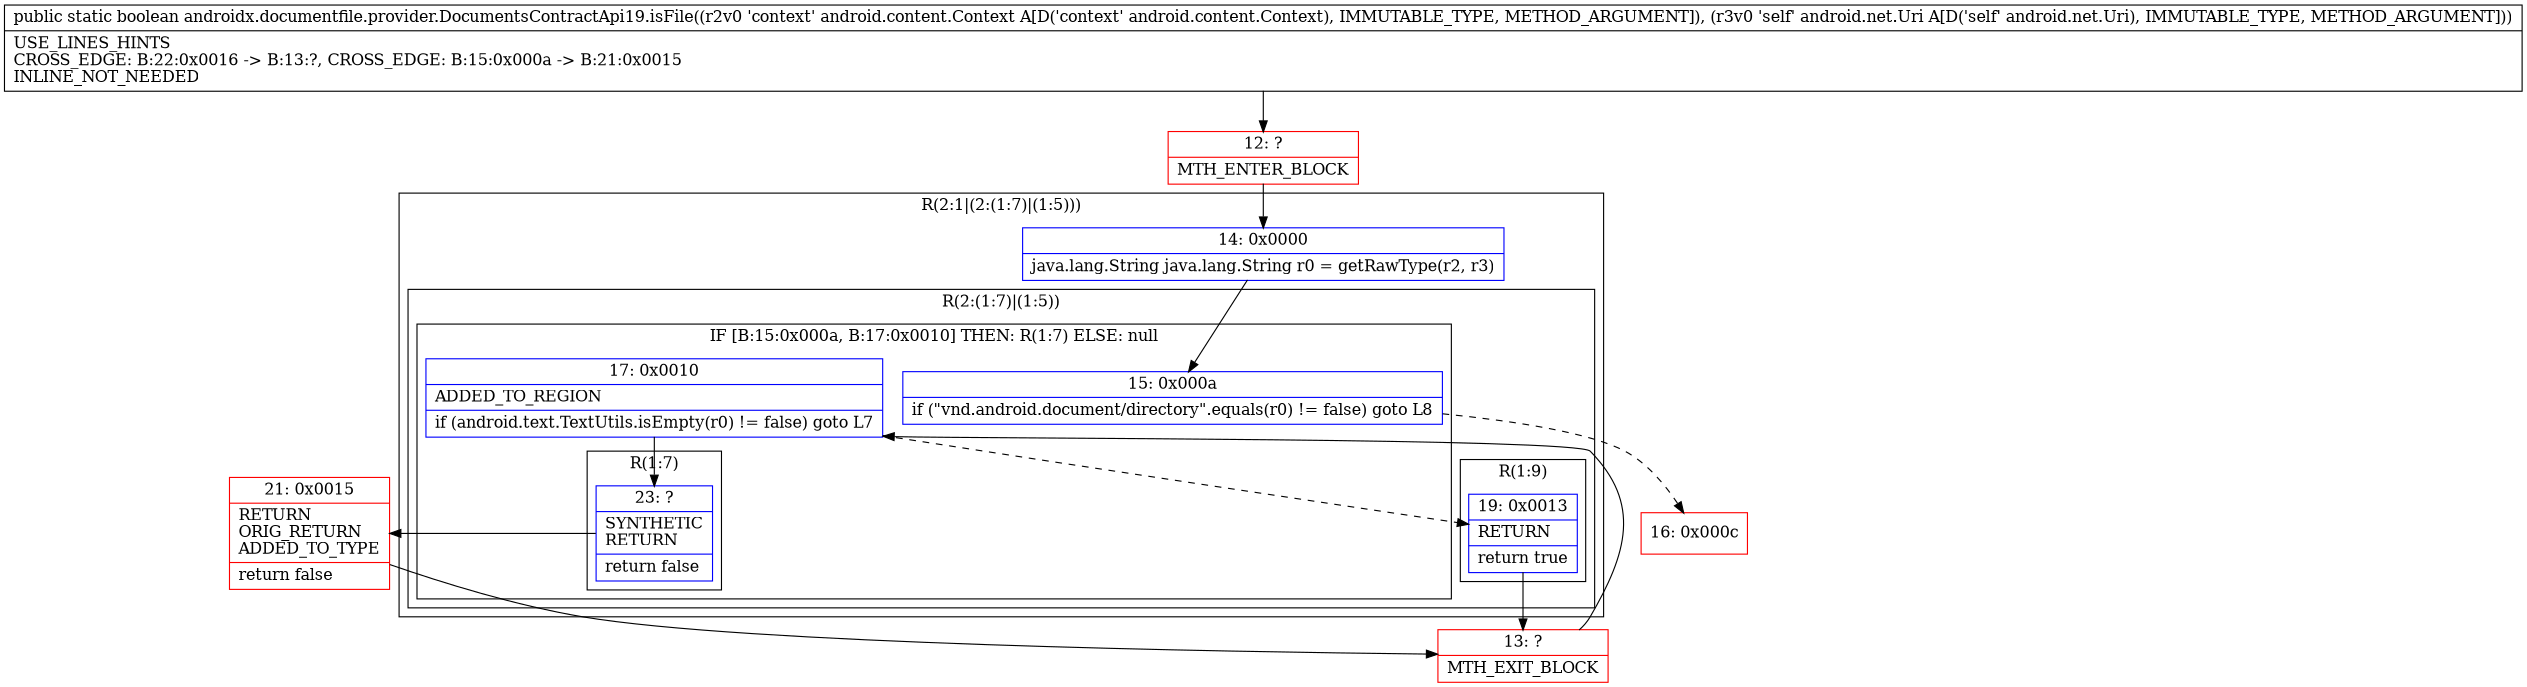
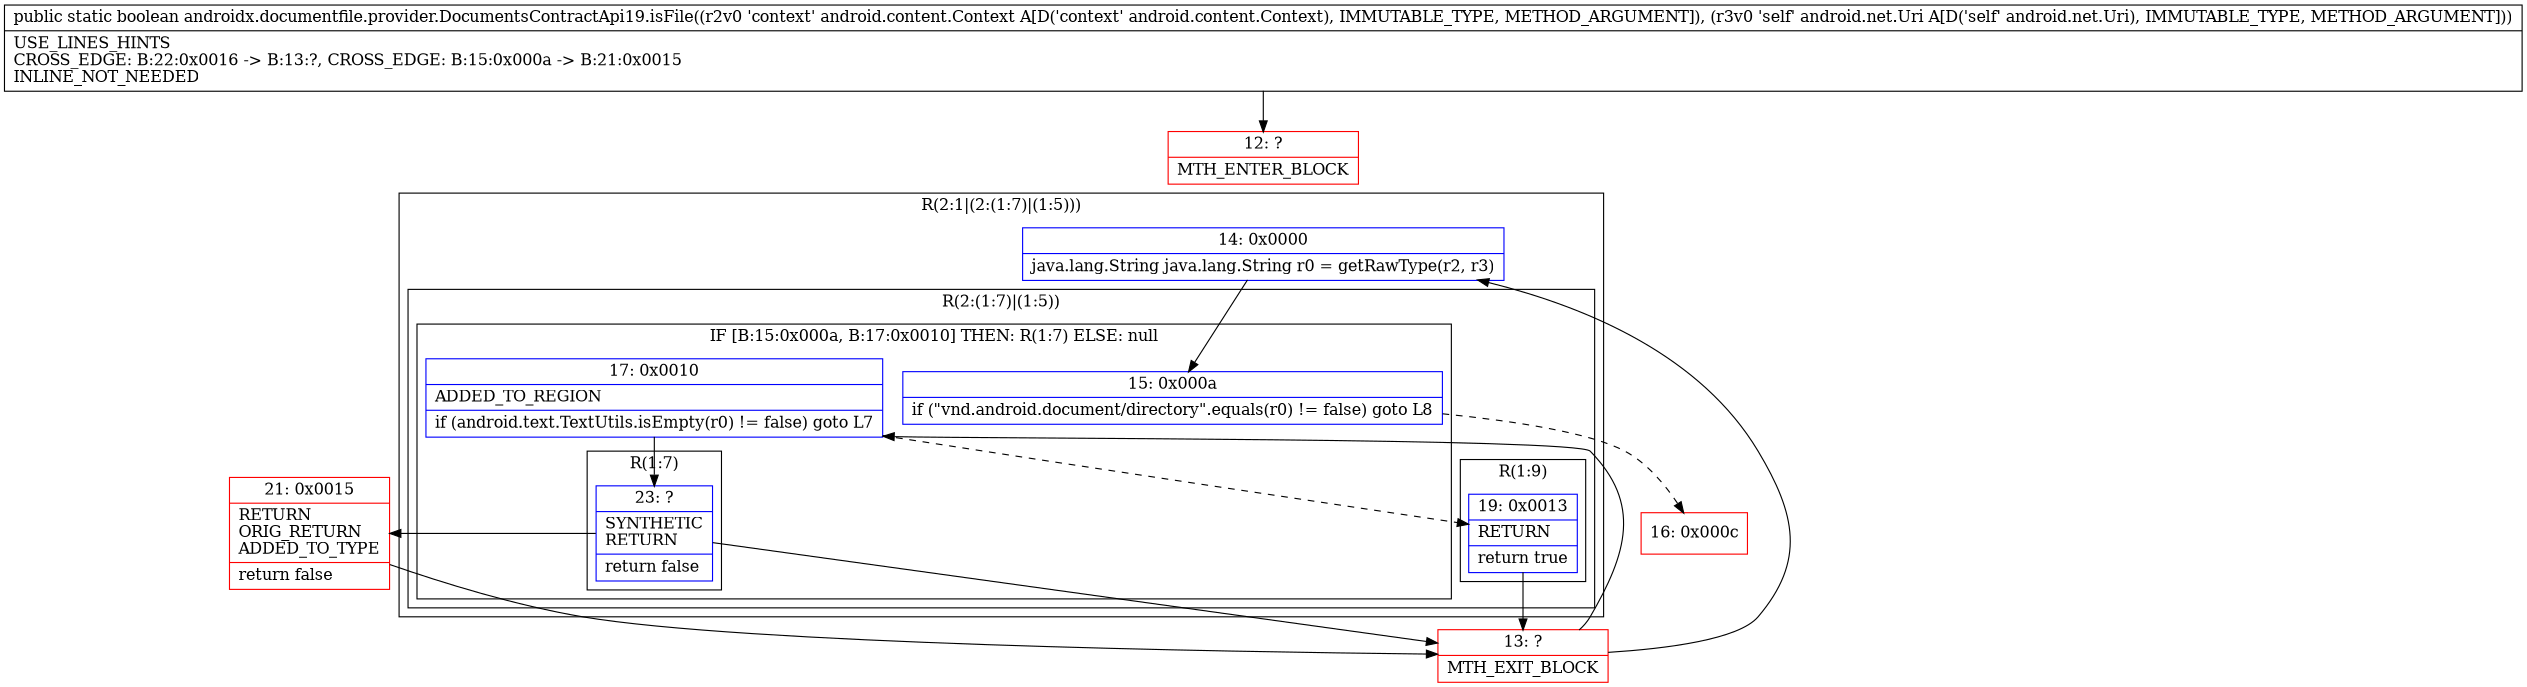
edge "12: ?" -> "14: 0x0000": now "13: ?" -> "14: 0x0000"
edge "23: ?" -> "13: ?": added
